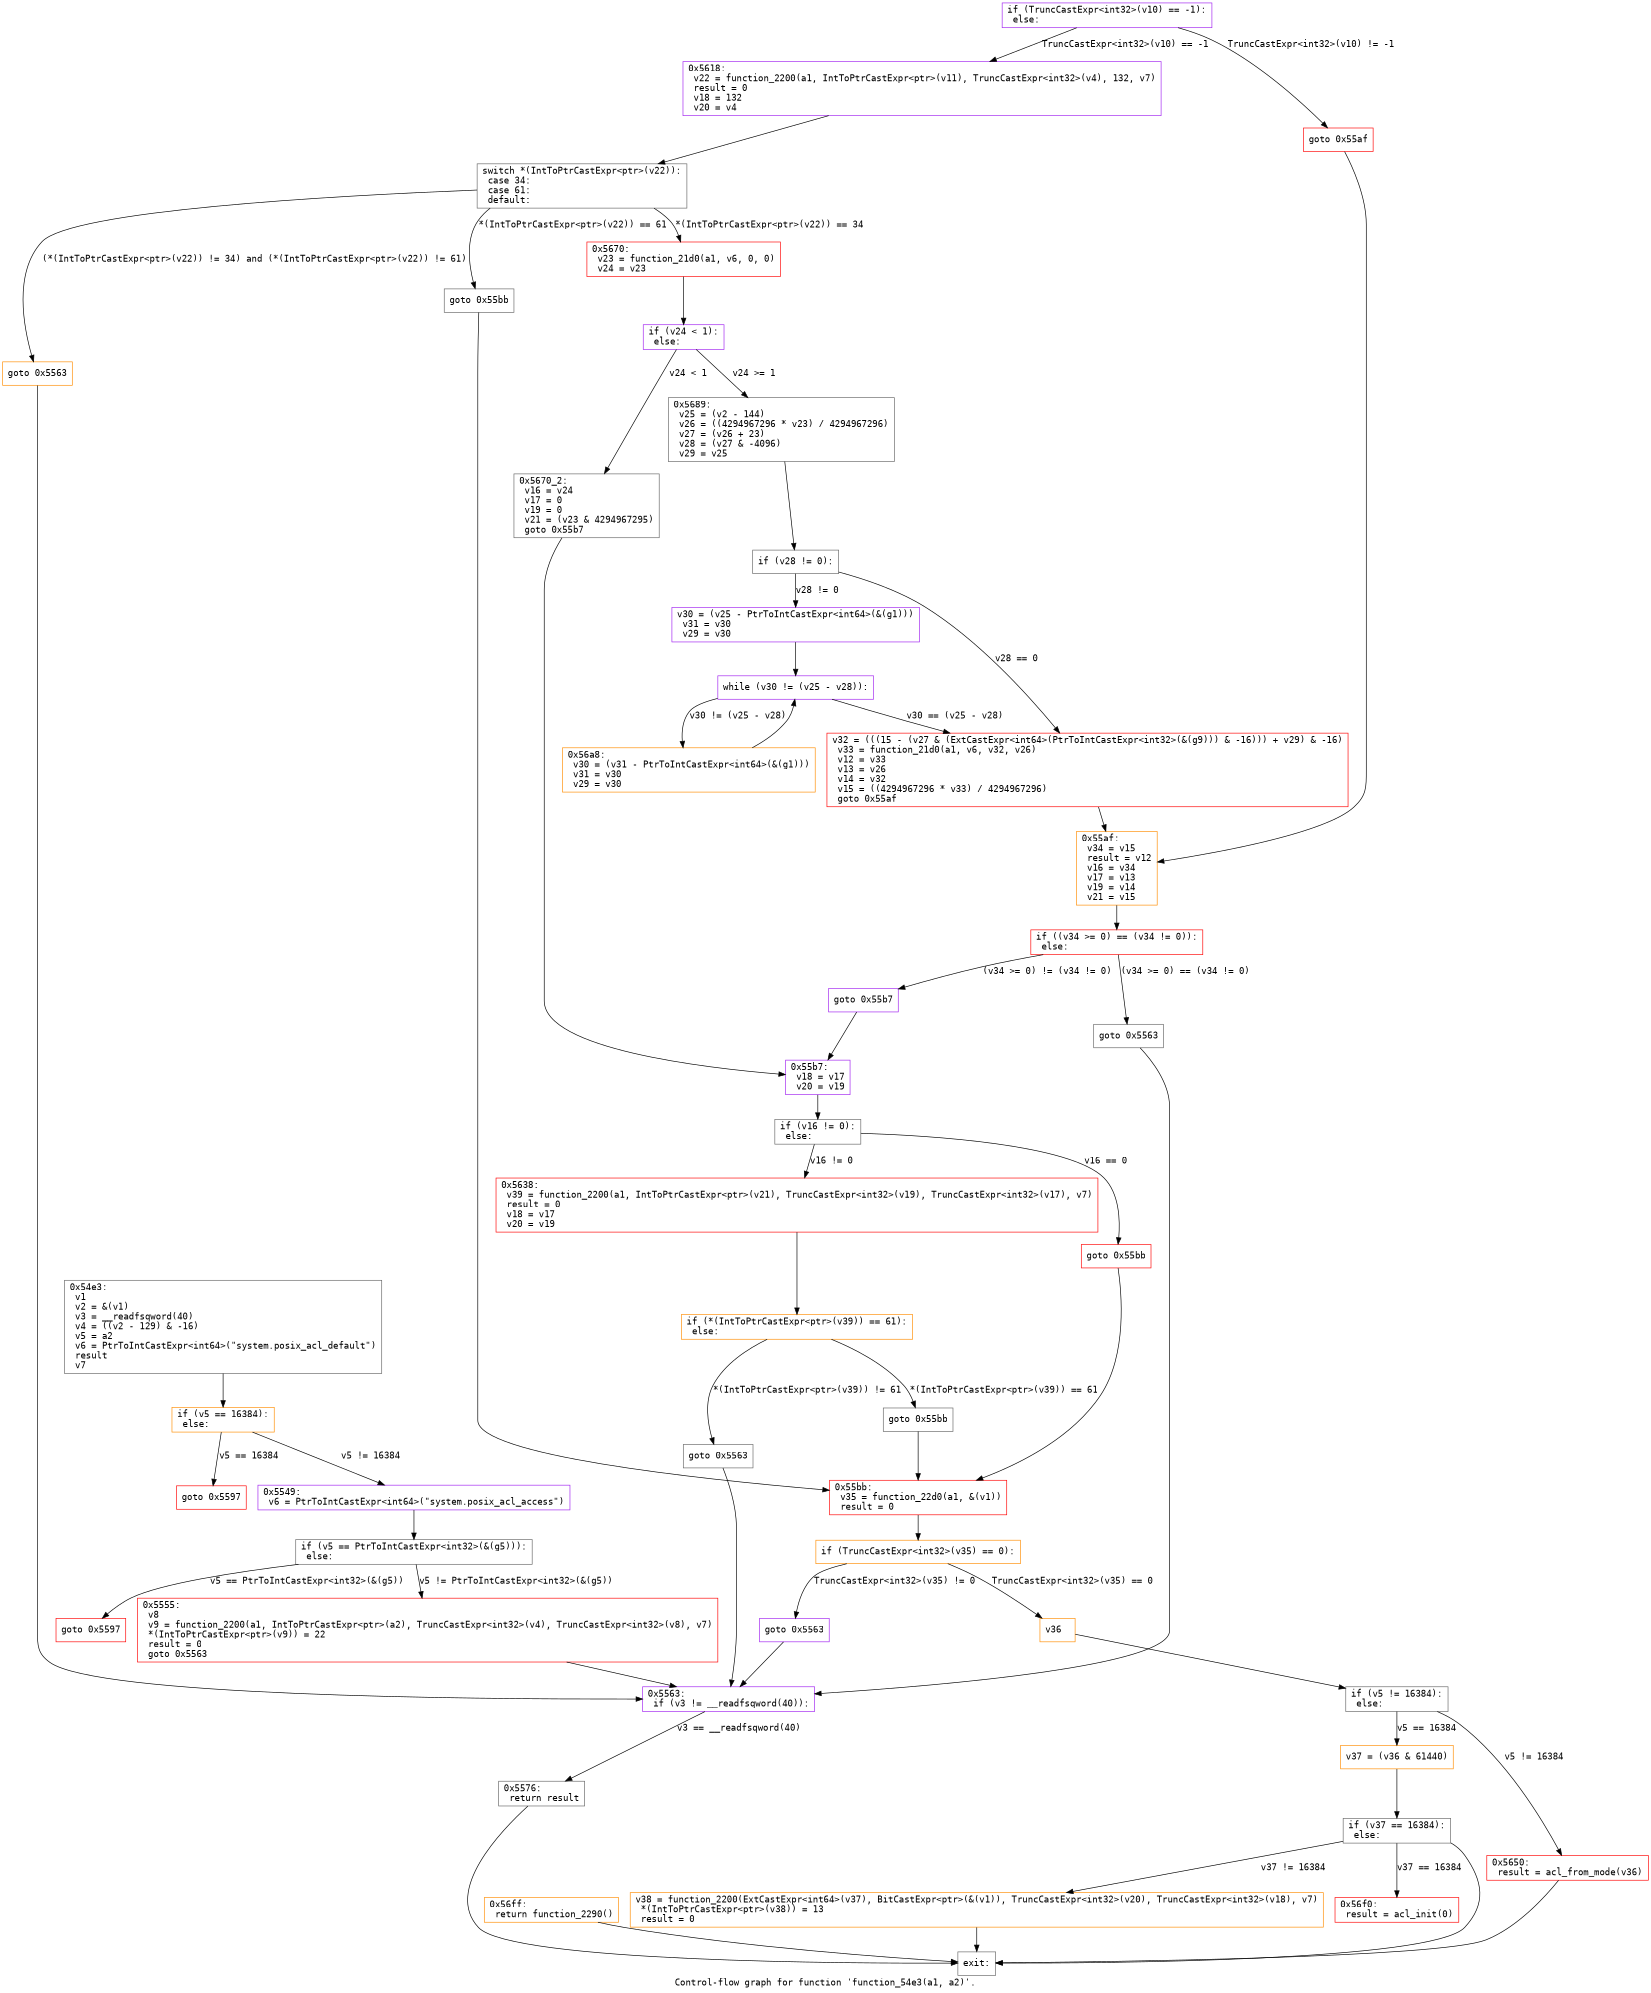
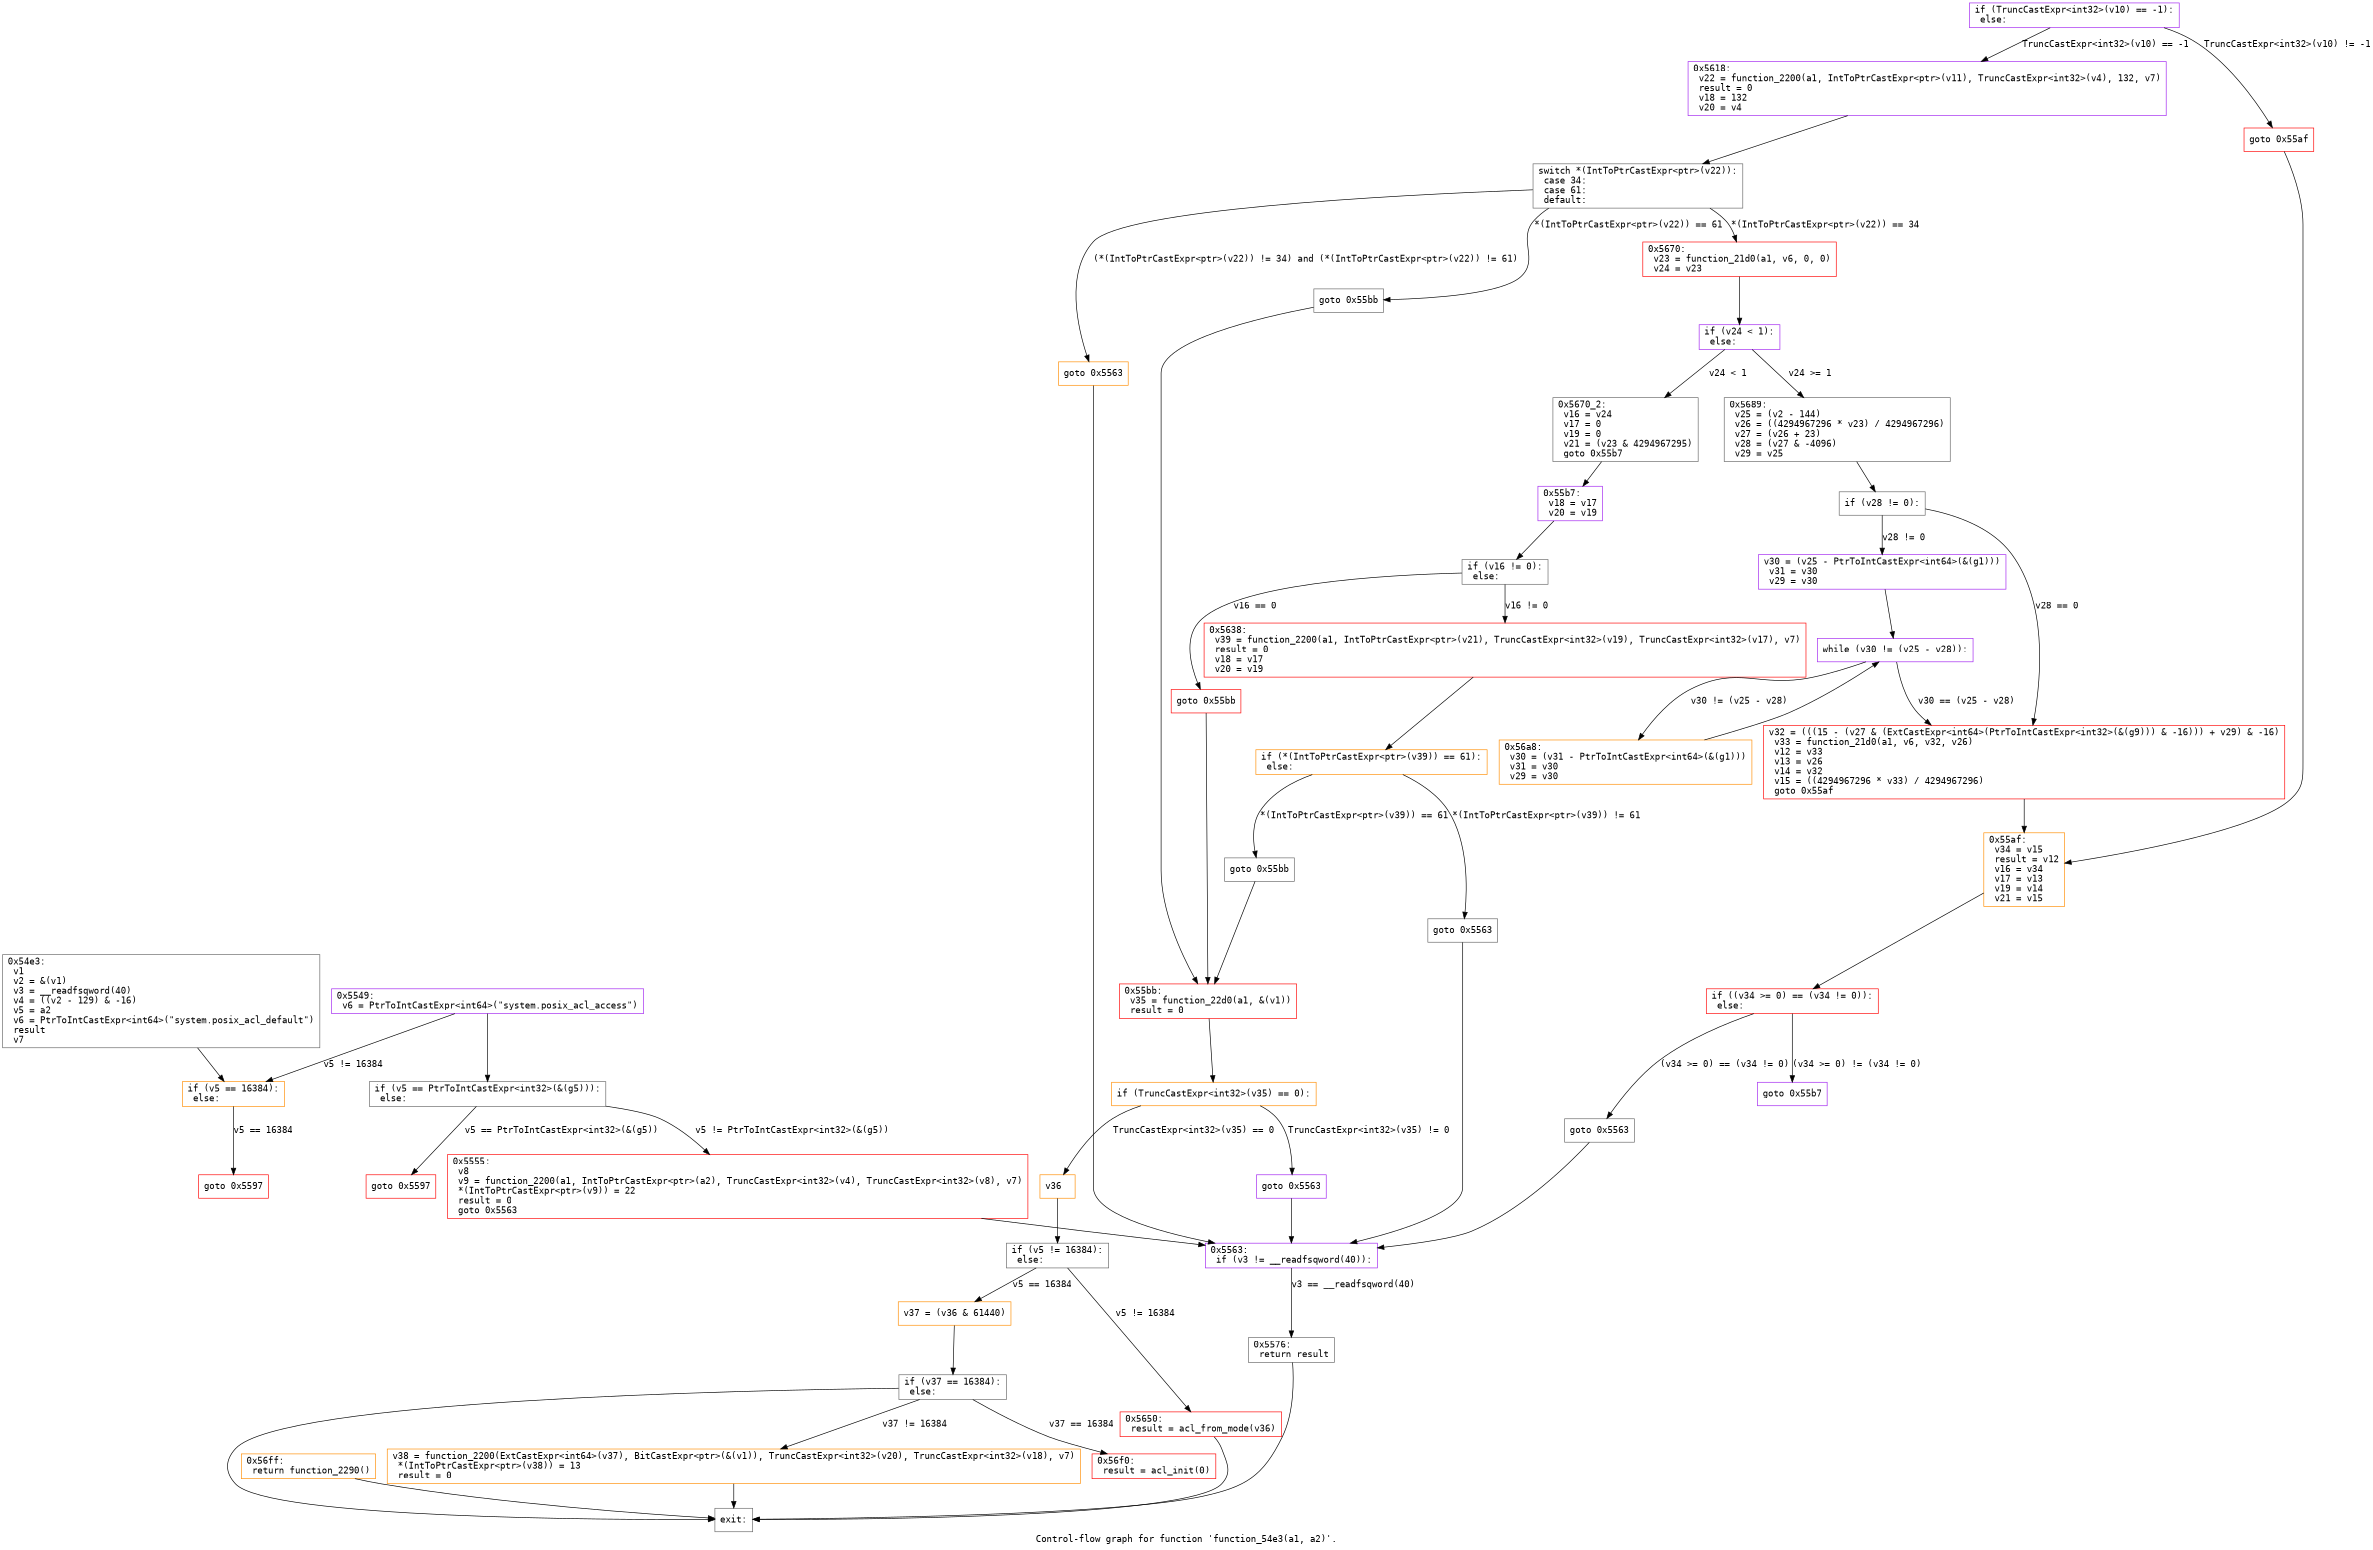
edge "goto 0x55b7" -> "0x55b7:": removed
edge "if (v5 == 16384):" -> "0x5549:": reversed
